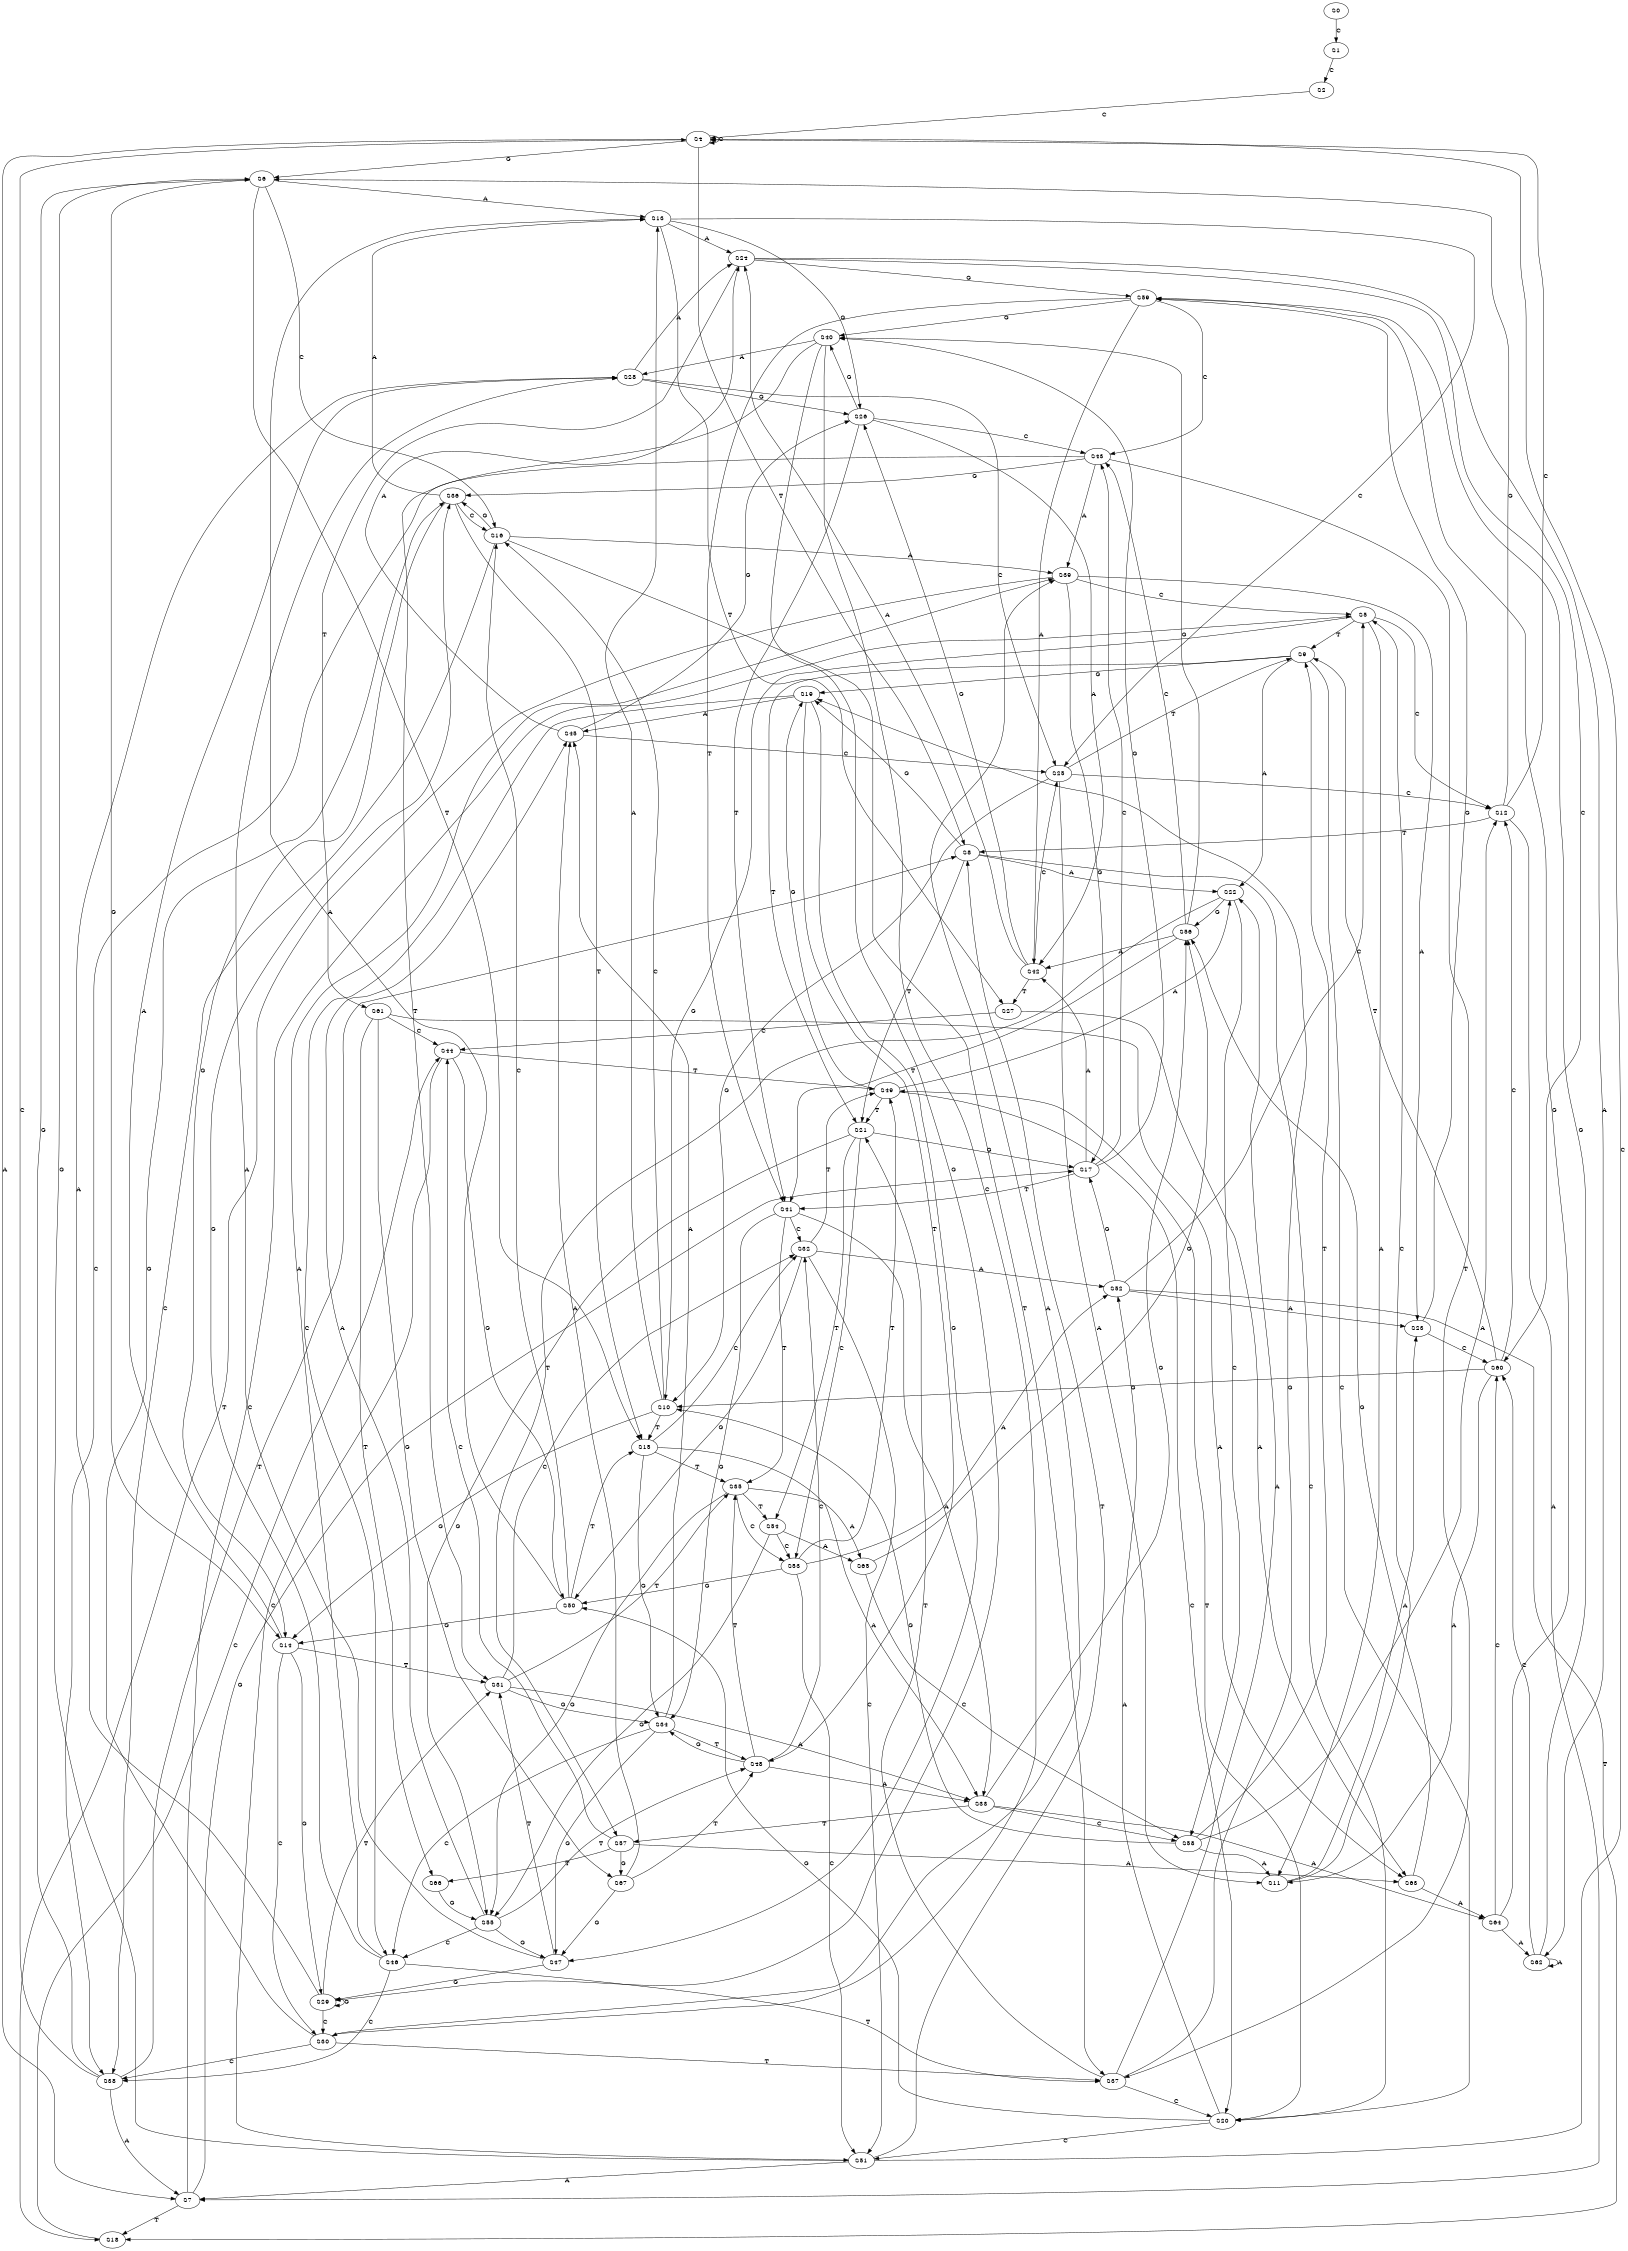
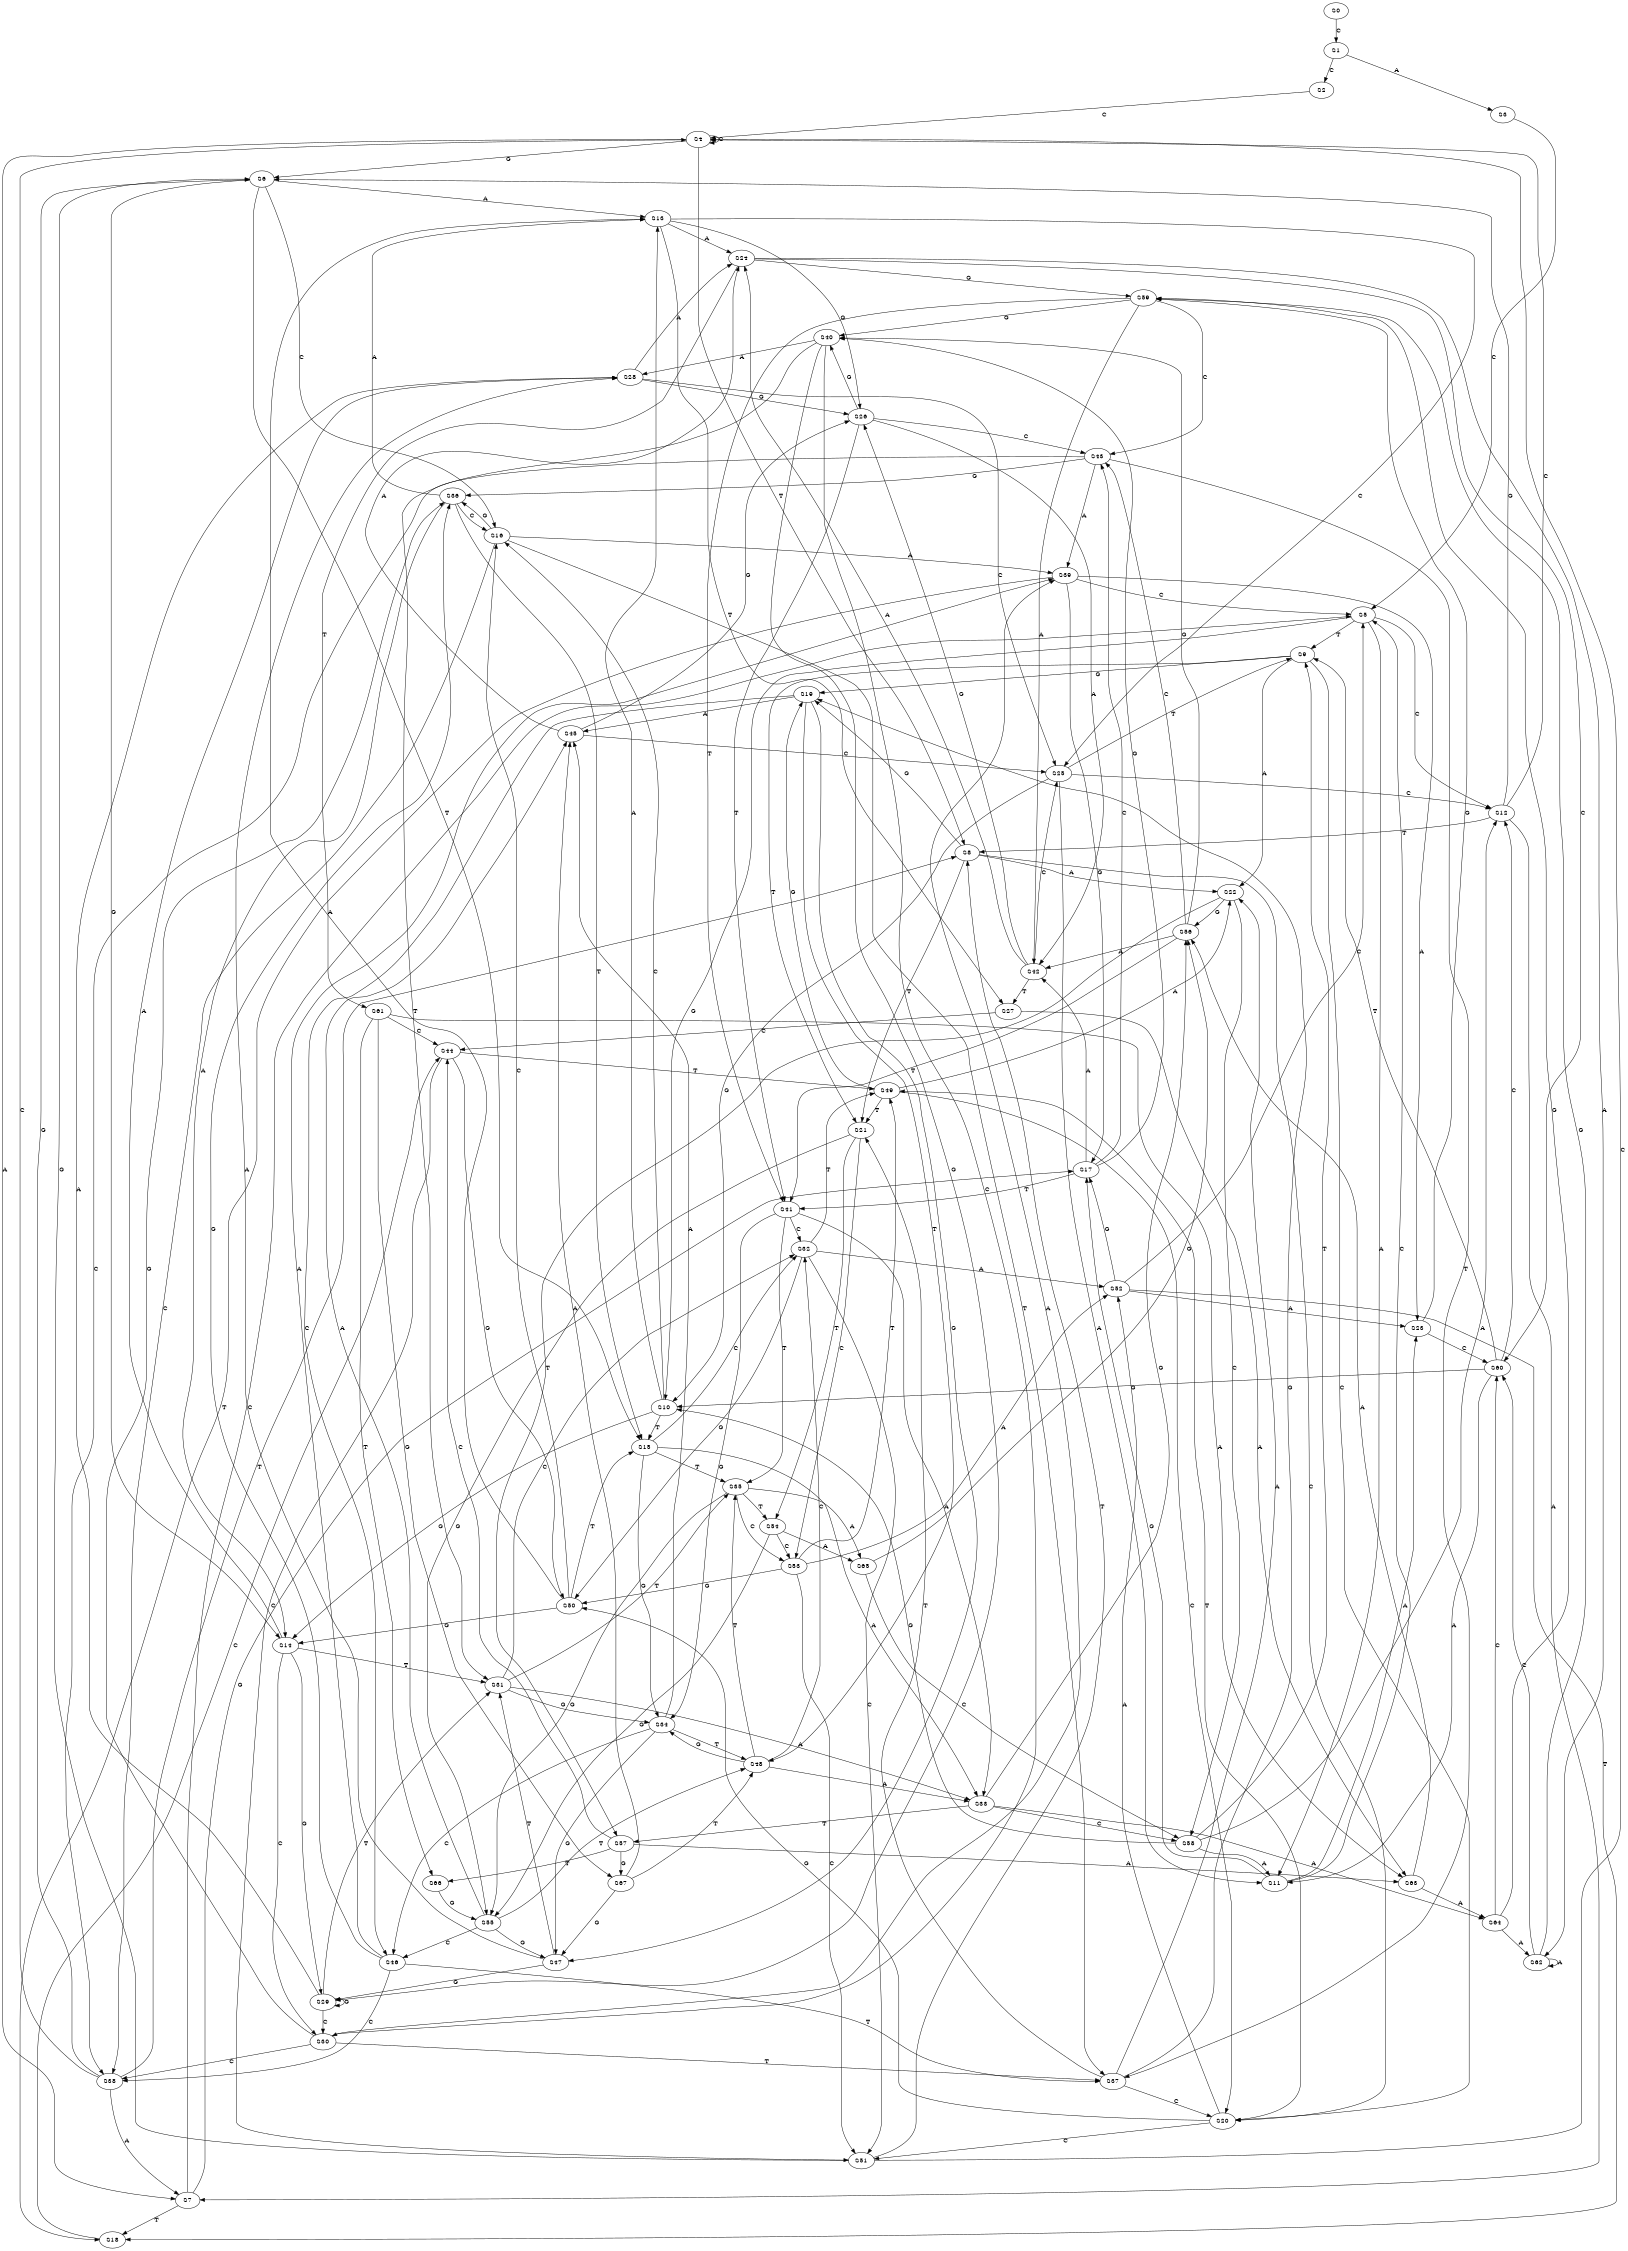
node "S3": added
edge "S36" -> "S14": label "G" -> "A"
edge "S21" -> "S17": now "S11" -> "S17"
edge "S63" -> "S56": label "G" -> "A"
edge "S51" -> "S7": removed, label "A"
